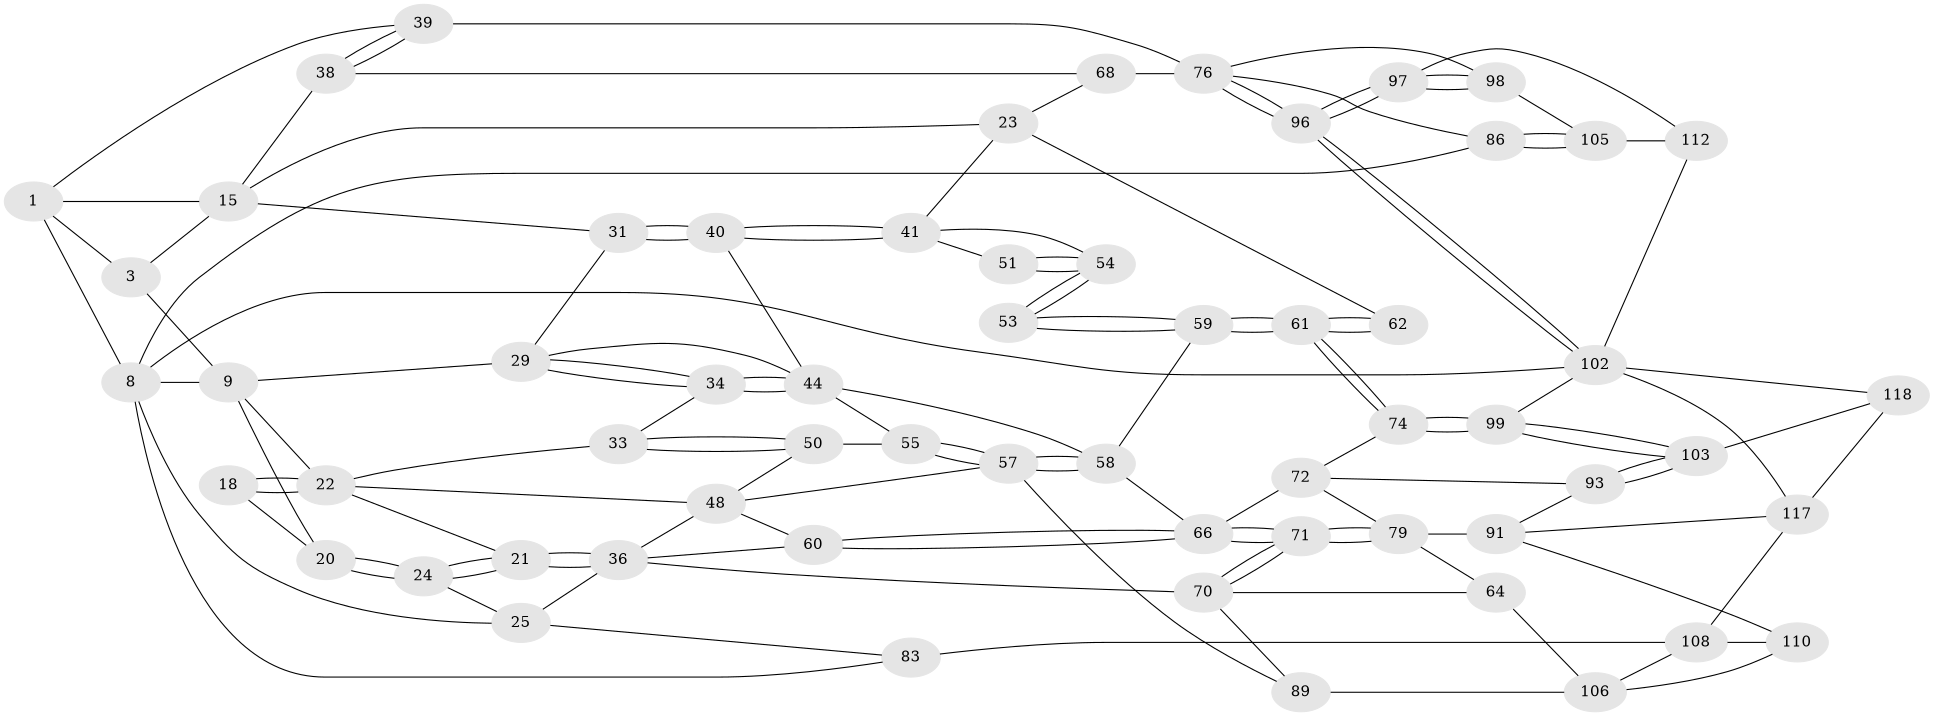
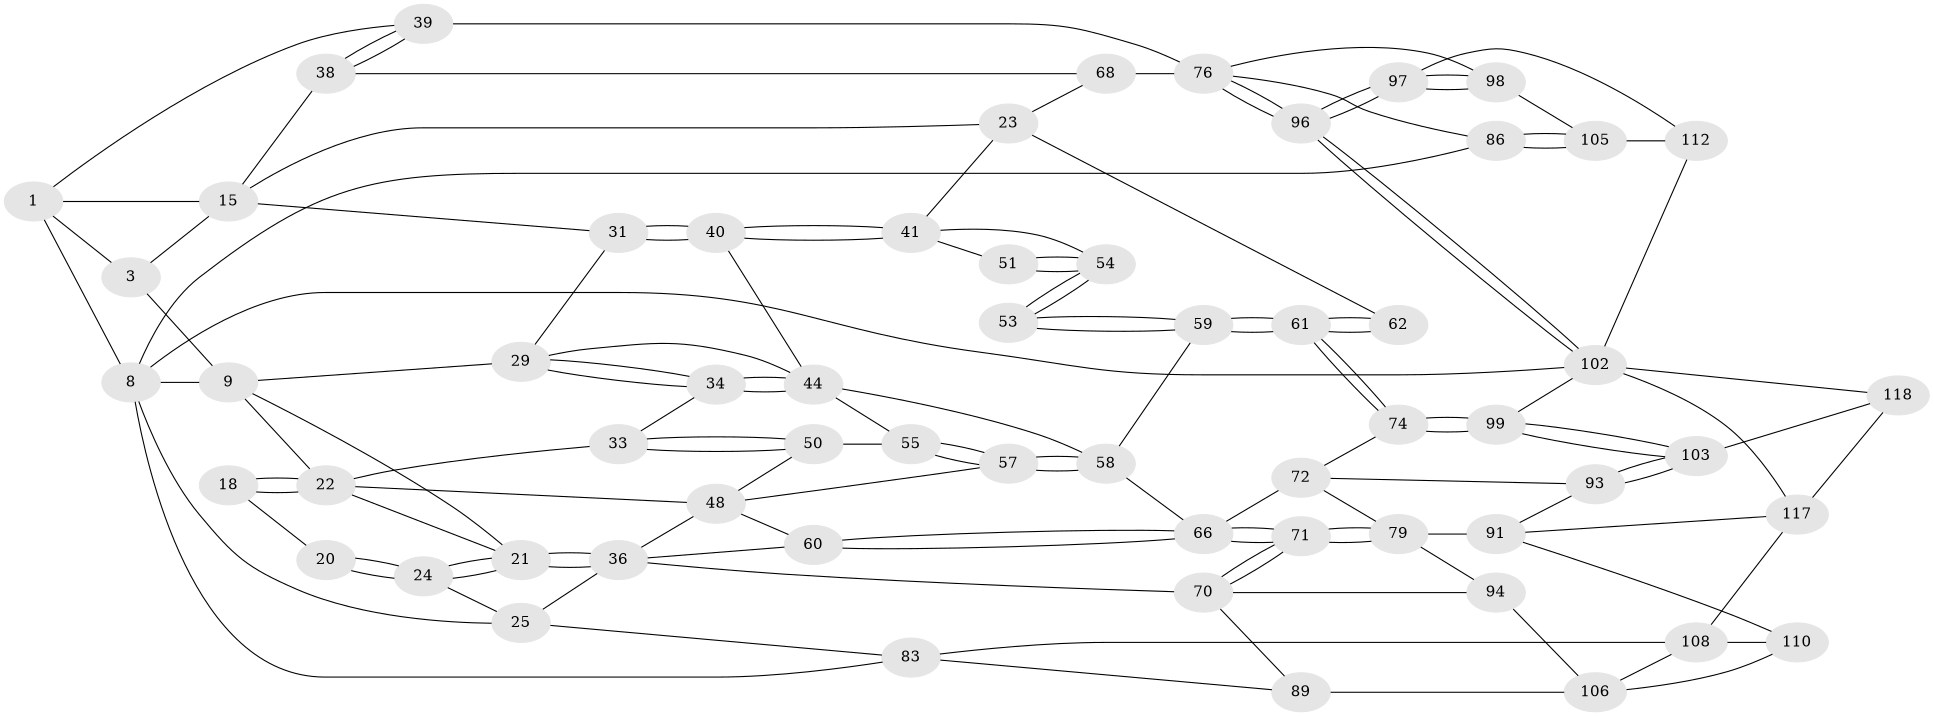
edge "9" -- "20": now "9" -- "21"
node "64": label "64" -> "94"
edge "57" -- "89": now "83" -- "89"
